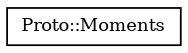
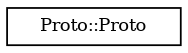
node "Proto::Moments": label "Proto::Moments" -> "Proto::Proto"
